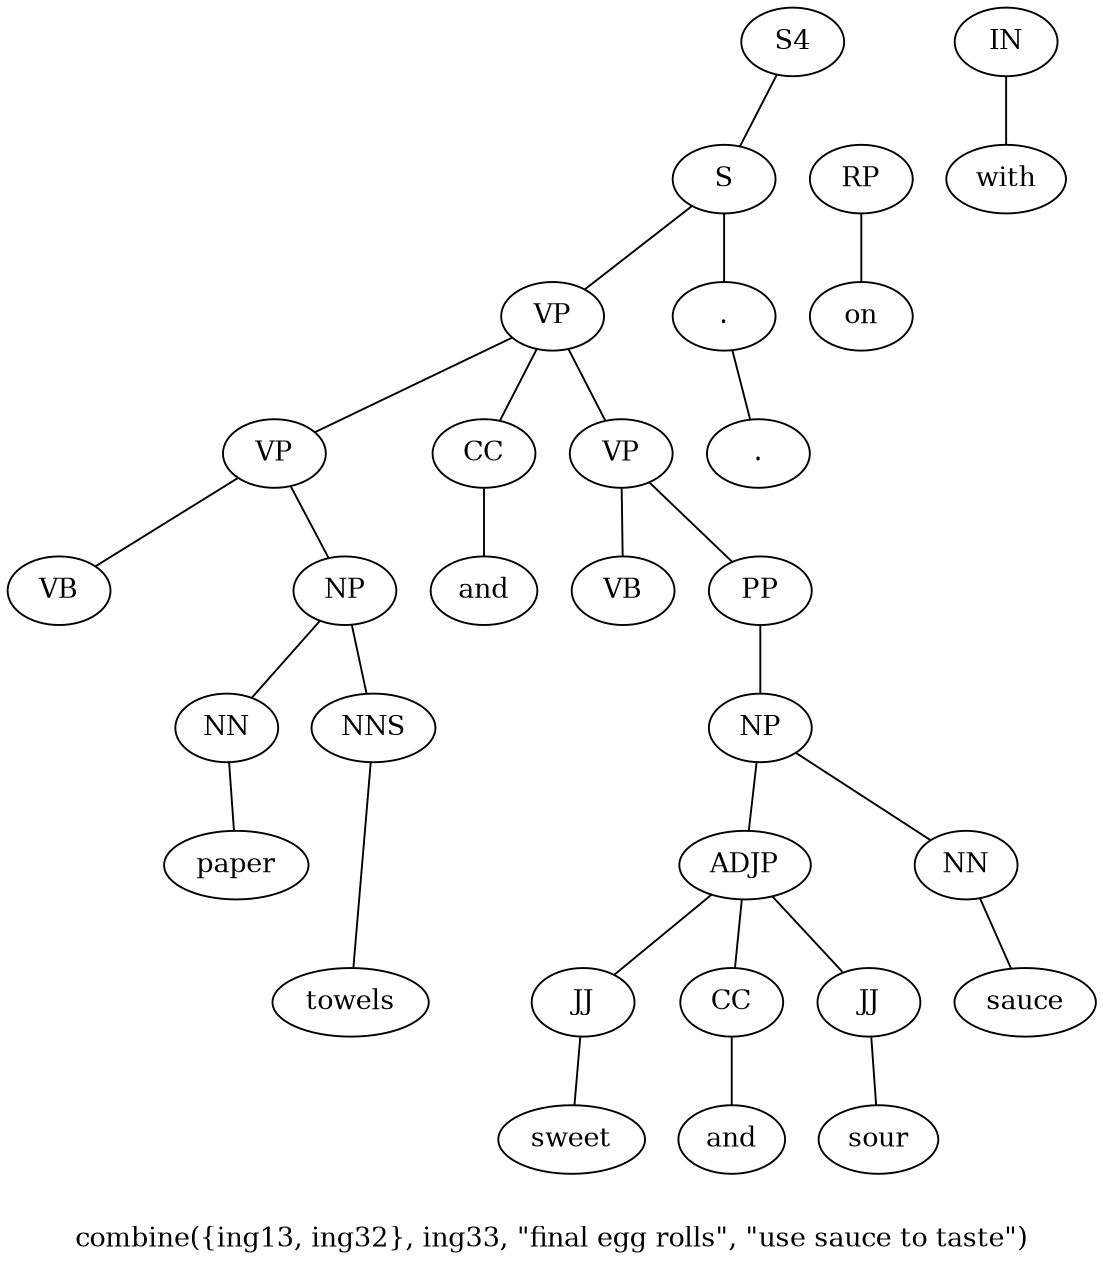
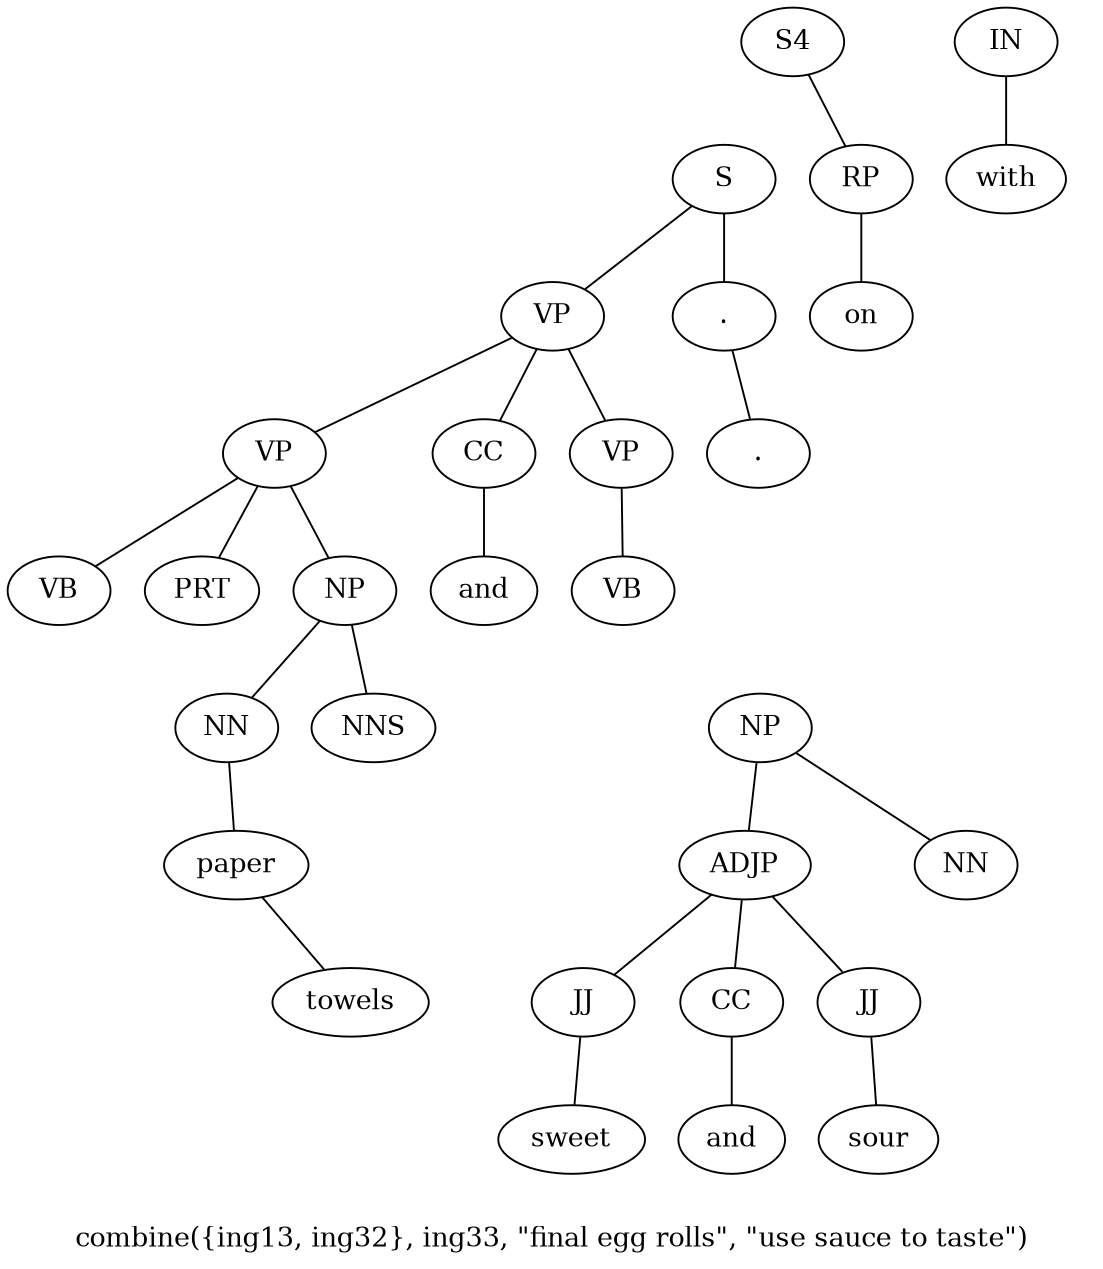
edge "S4" -- "S": now "S4" -- "RP"
node "PRT": added
node "PP": removed
edge "NNS" -- "towels": now "paper" -- "towels"
node "sauce": removed
